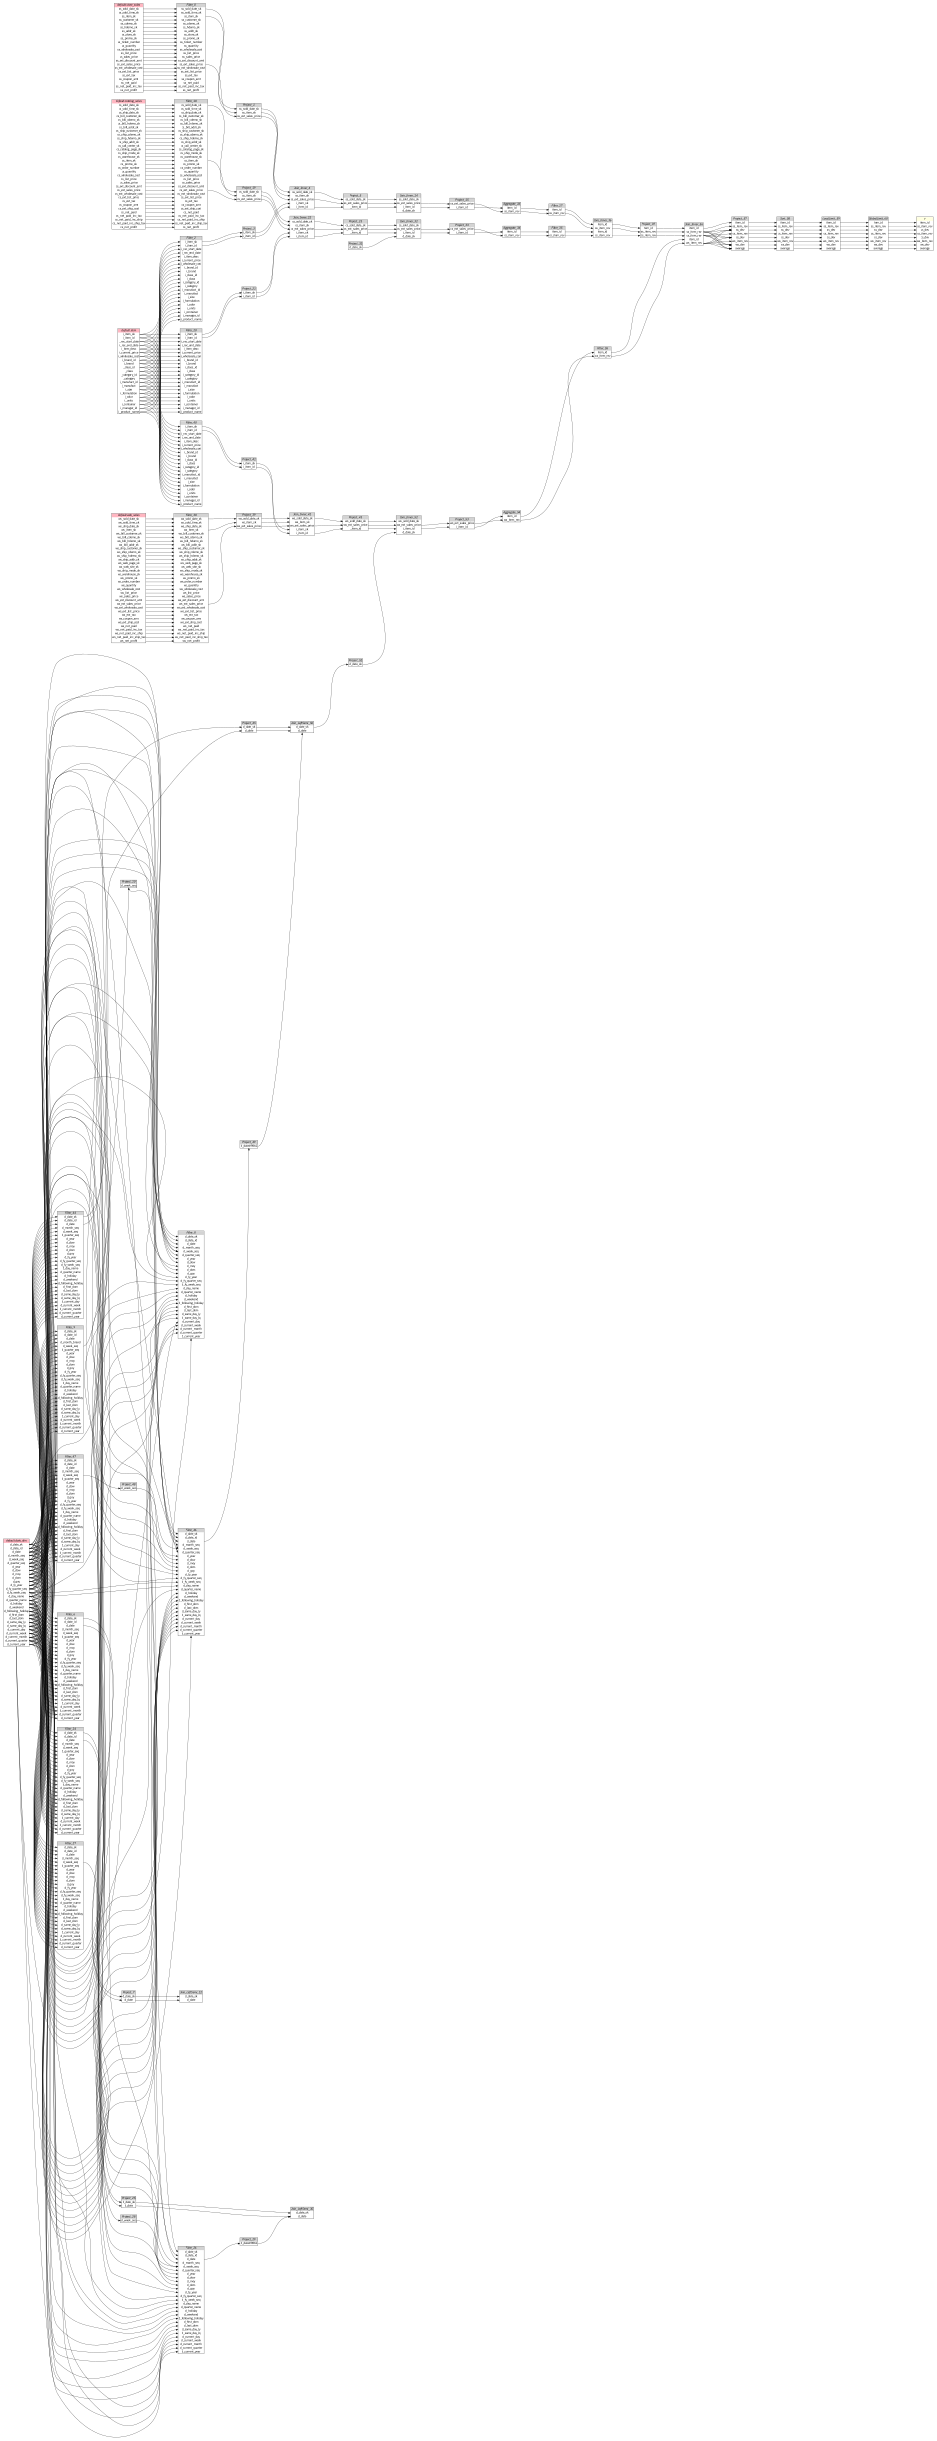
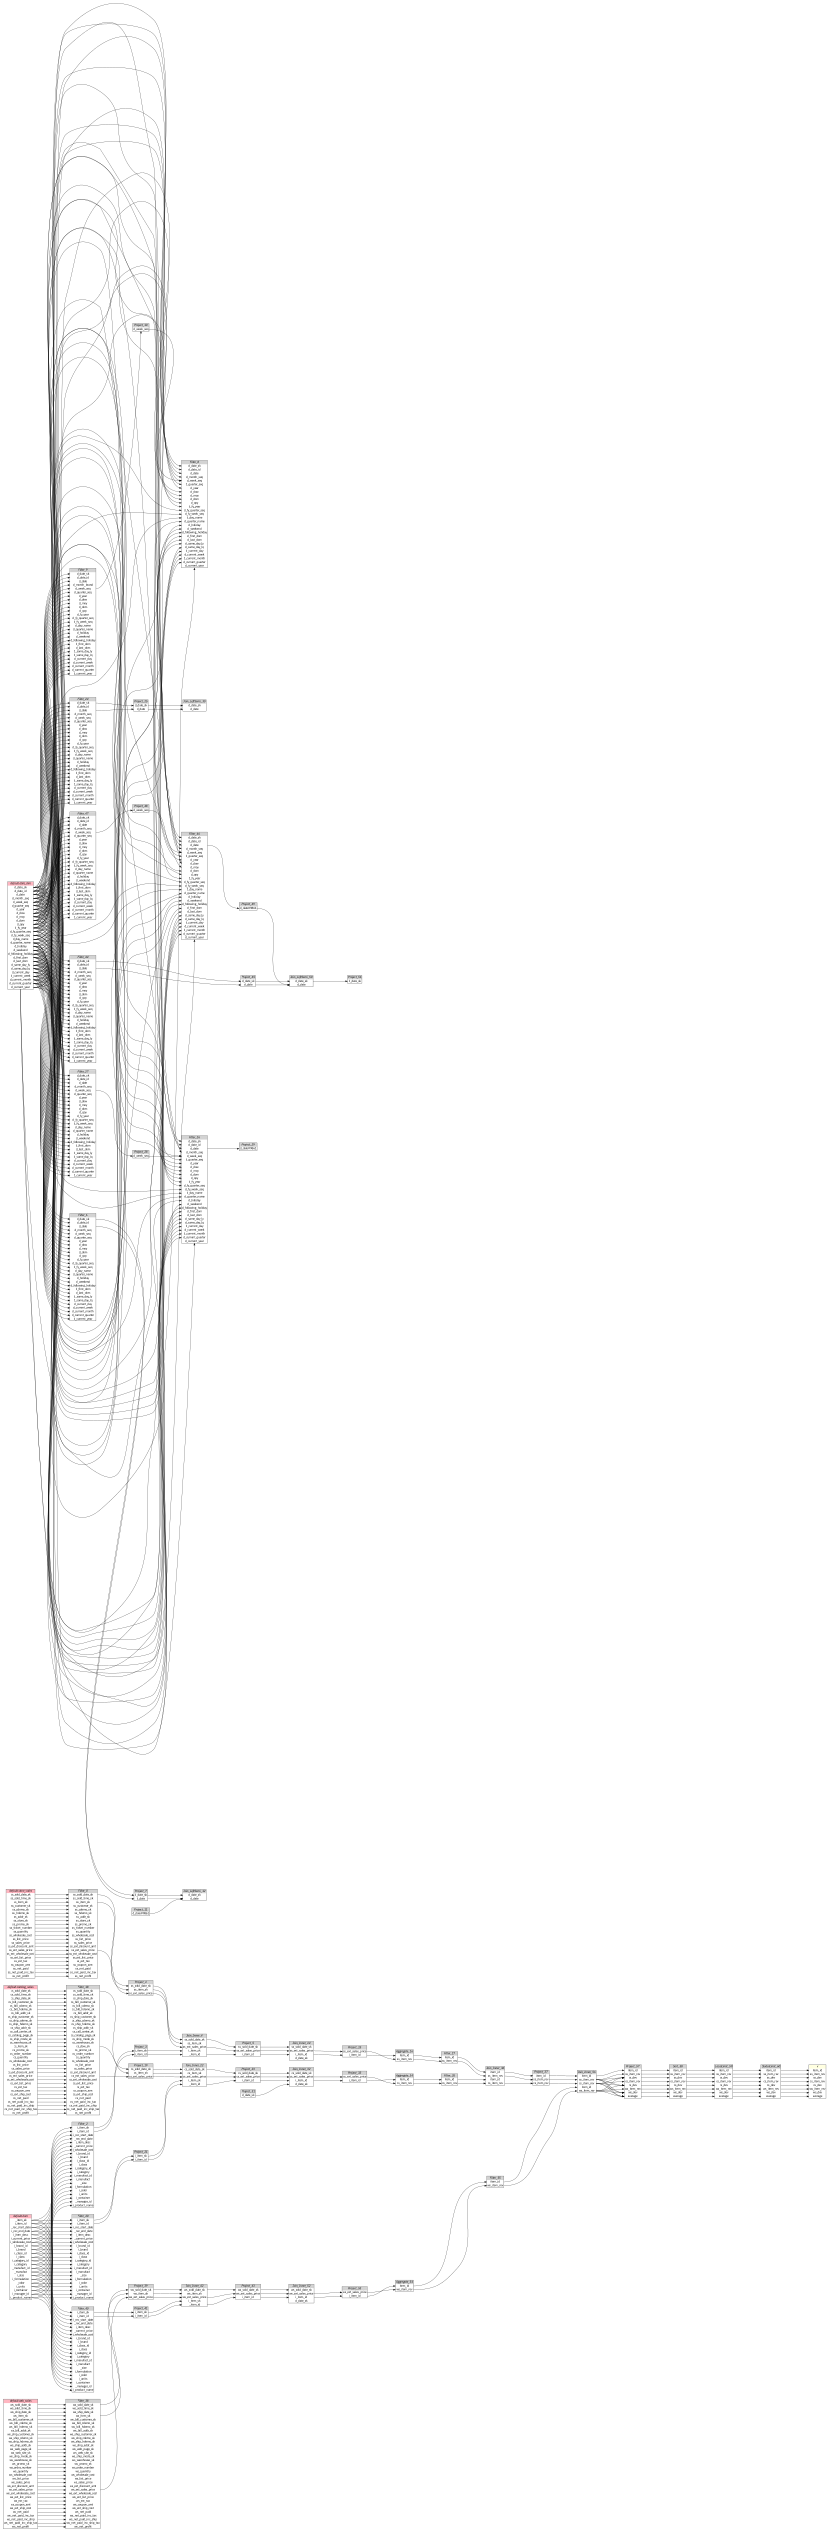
node "Filter_18": text "cs_item_sk" -> "cs_dow_sk"
edge "Project_51" -> "Join_Inner_52": removed
node "Project_11": added
edge "Project_29" -> "Join_LeftSemi_30": removed
